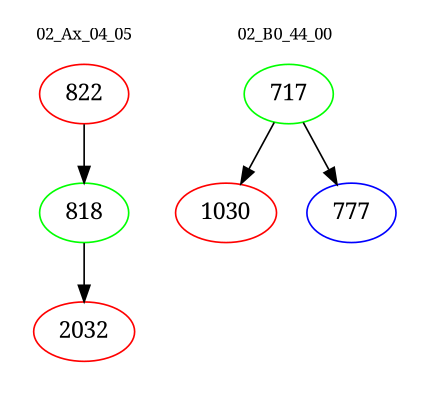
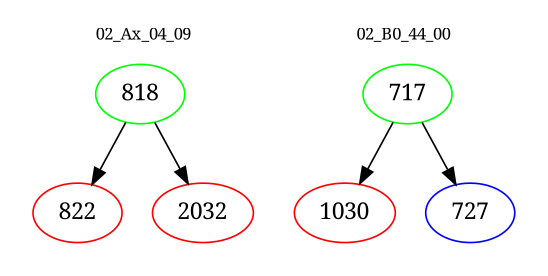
cluster "02_Ax_04_05": label "02_Ax_04_05" -> "02_Ax_04_09"
edge "822" -> "818": reversed
node "777": label "777" -> "727"
